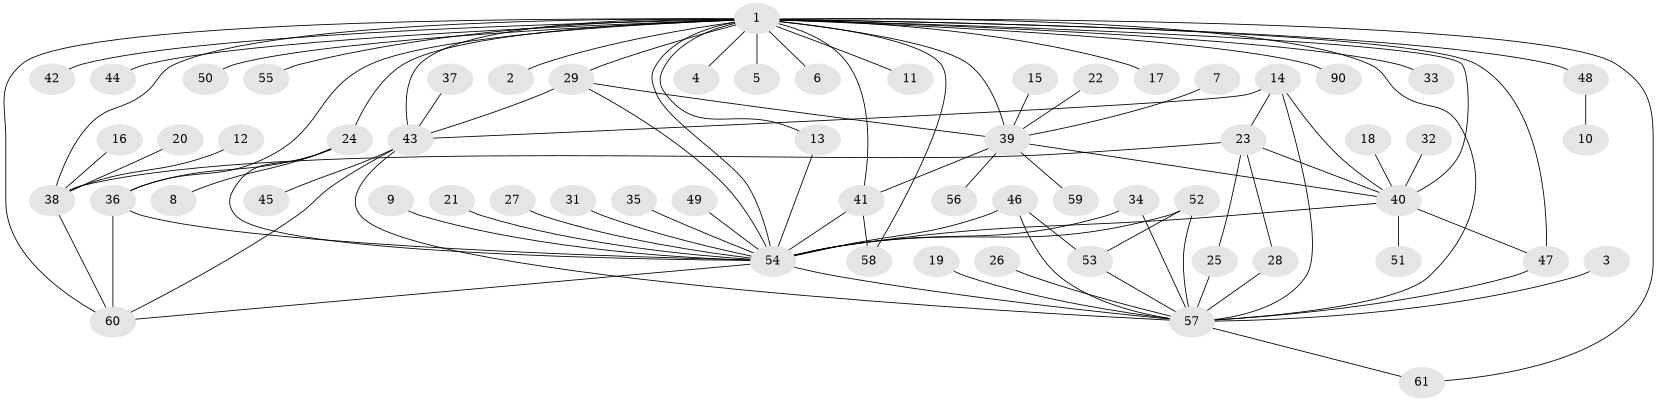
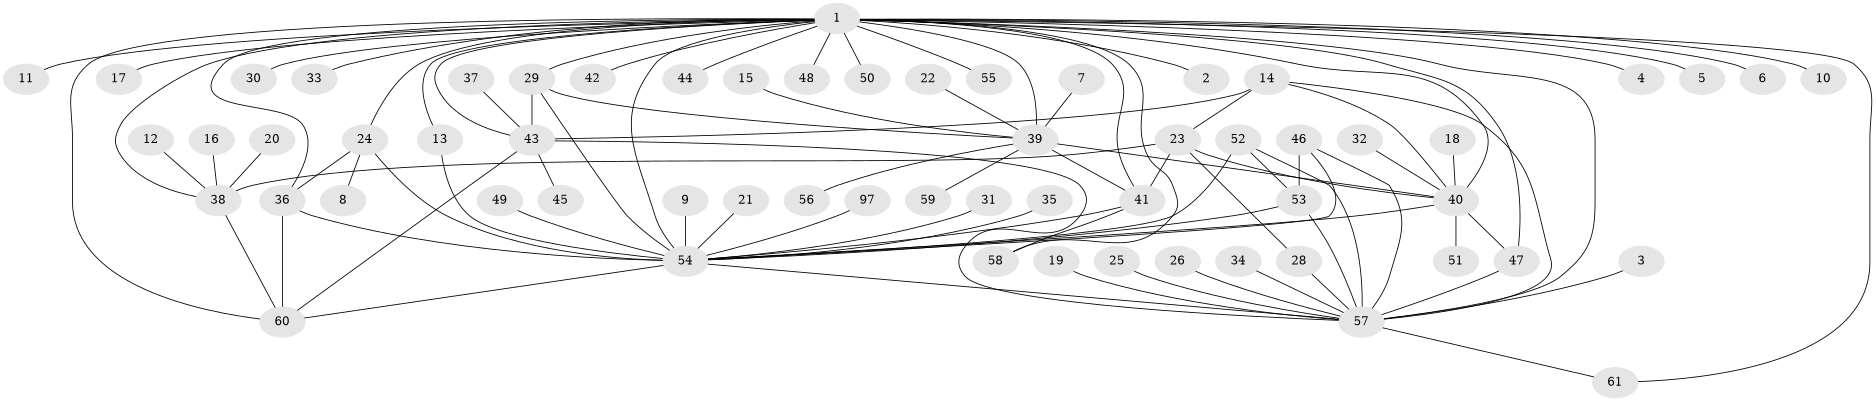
node "90": label "90" -> "30"
edge "48" -- "10": now "1" -- "10"
node "27": label "27" -> "97"
edge "23" -- "25": now "23" -- "41"
edge "34" -- "54": now "53" -- "54"
